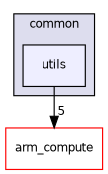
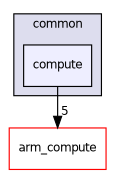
node "utils": label "utils" -> "compute"
